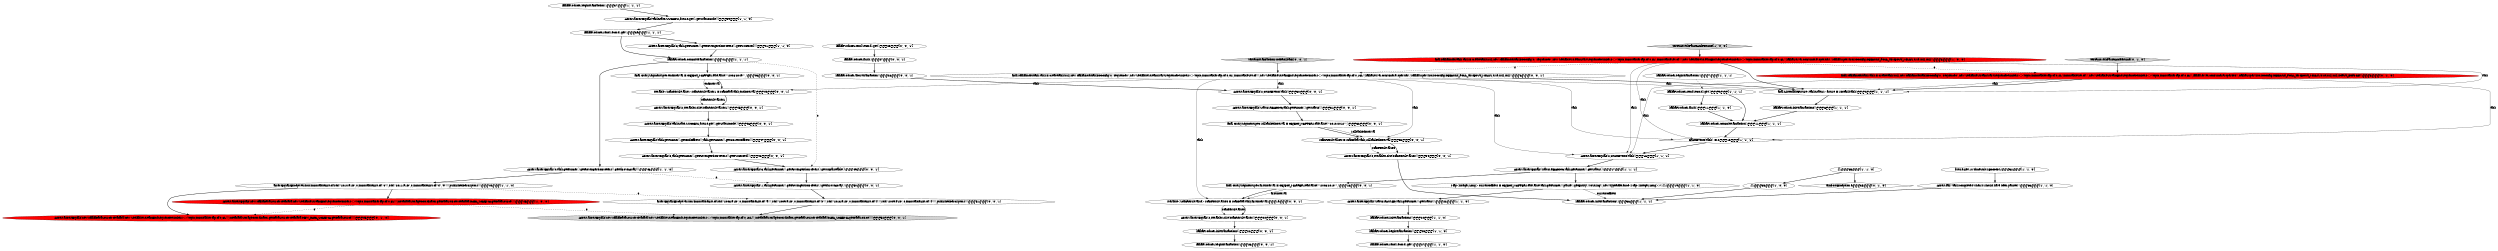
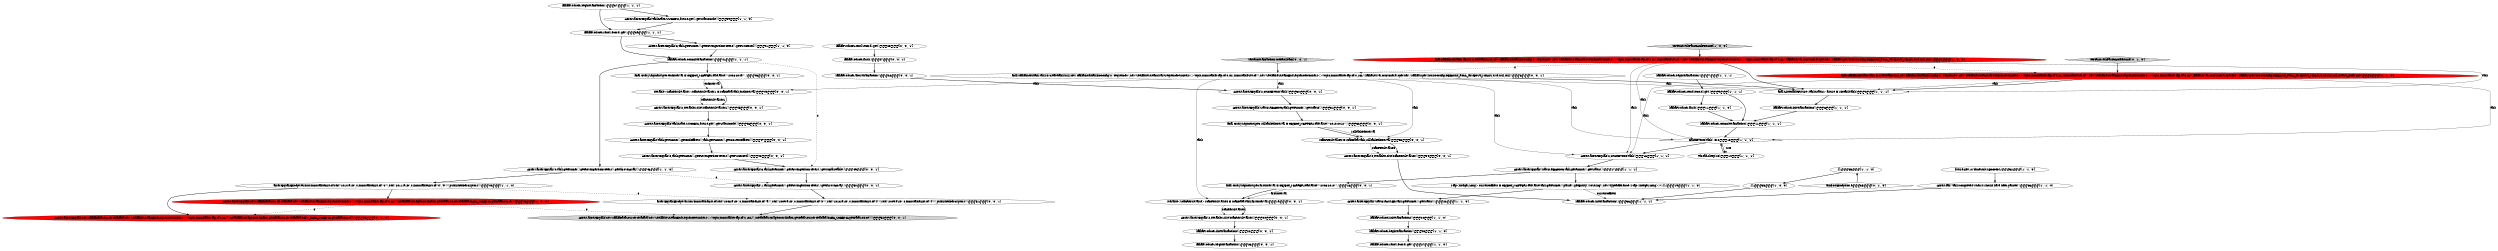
edge "kafkaProducer.beginTransaction()@@@37@@@['1', '1', '1']" -> "kafkaProducer.send(record).get()@@@39@@@['1', '1', '1']": added
edge "kafkaProducer.beginTransaction()@@@7@@@['1', '1', '1']" -> "kafkaProducer.send(record).get()@@@9@@@['1', '1', '1']": style dashed -> bold
node "Thread.sleep(25)@@@14@@@['1', '1', '1']": added
edge "{}@@@35@@@['1', '1', '0']" -> "TimeoutException e@@@35@@@['0', '1', '0']": reversed
